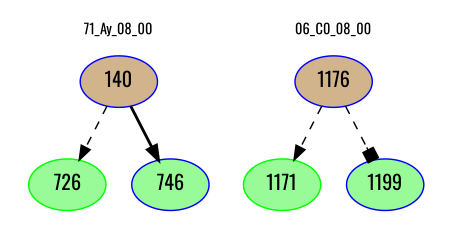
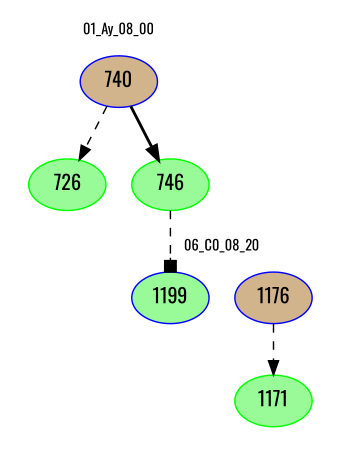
cluster "71_Ay_08_00": label "71_Ay_08_00" -> "01_Ay_08_00"
cluster "06_C0_08_00": label "06_C0_08_00" -> "06_C0_08_20"
node "140": label "140" -> "740"
edge "1176" -> "1199": now "746" -> "1199"
node "746": color blue -> green
